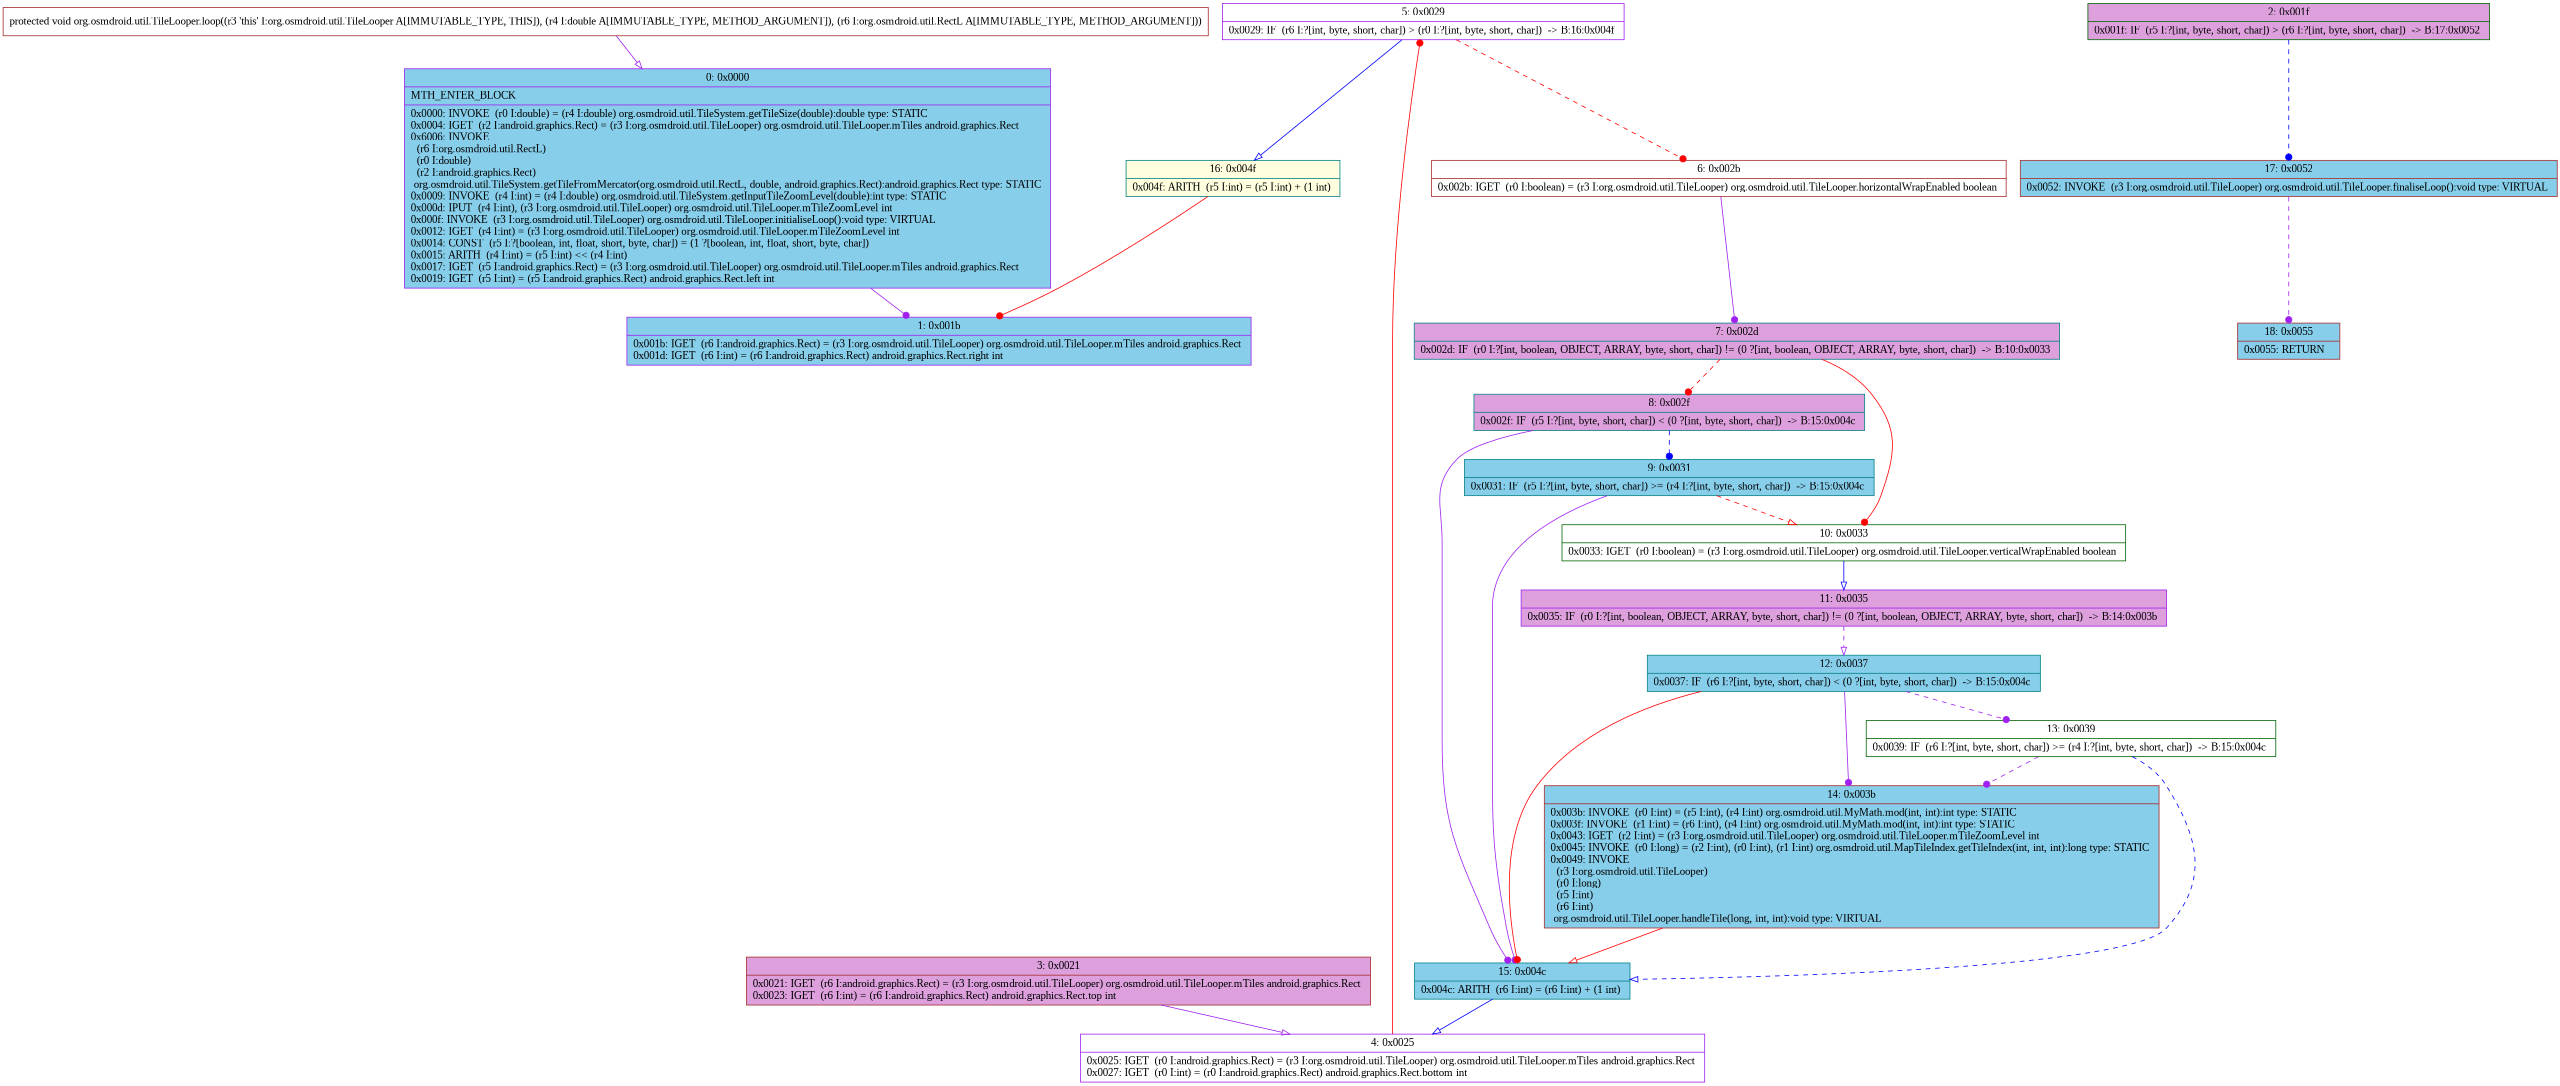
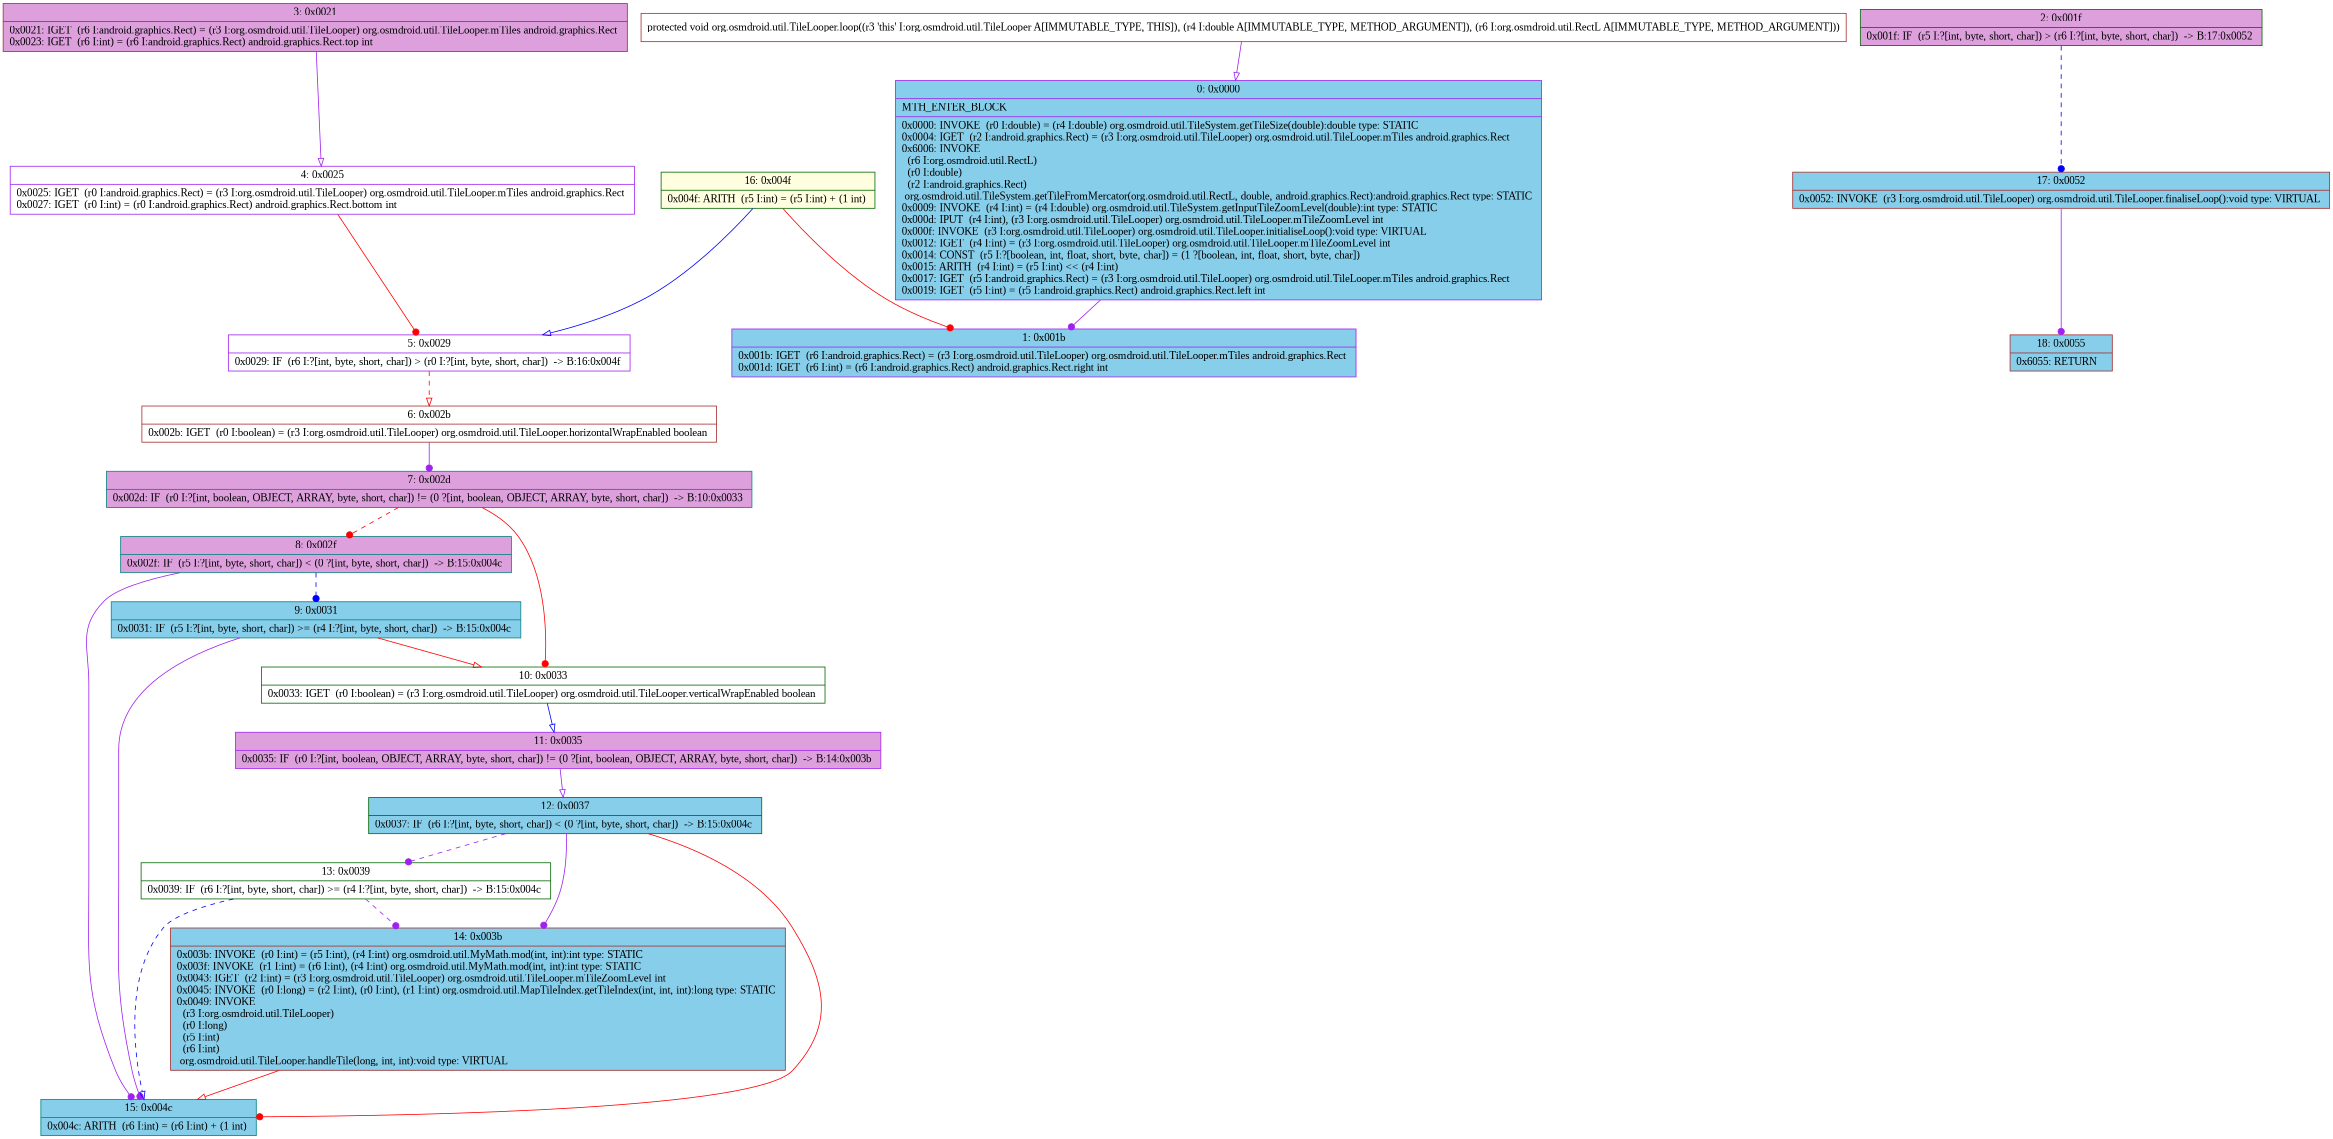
edge "5: 0x0029" -> "16: 0x004f": reversed
edge "5: 0x0029" -> "6: 0x002b": arrowhead dot -> onormal
node "16: 0x004f": color teal -> darkgreen
edge "17: 0x0052" -> "18: 0x0055": style dashed -> solid
node "18: 0x0055": text "0x0055: RETURN" -> "0x6055: RETURN"
edge "9: 0x0031" -> "10: 0x0033": style dashed -> solid
edge "11: 0x0035" -> "12: 0x0037": style dashed -> solid
node "12: 0x0037": color teal -> darkgreen
edge "15: 0x004c" -> "4: 0x0025": removed
